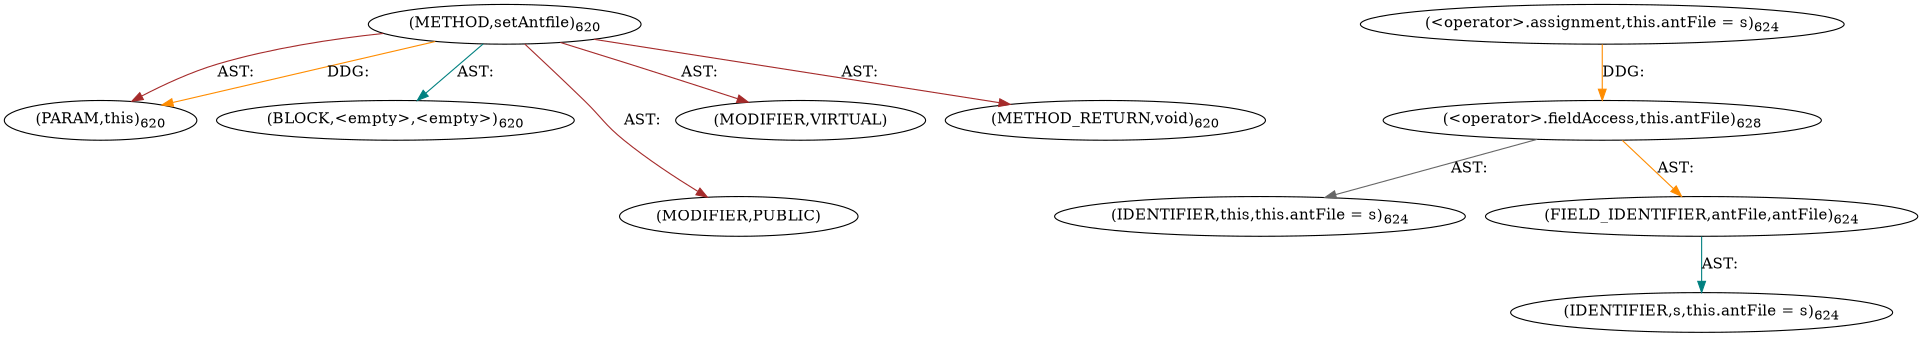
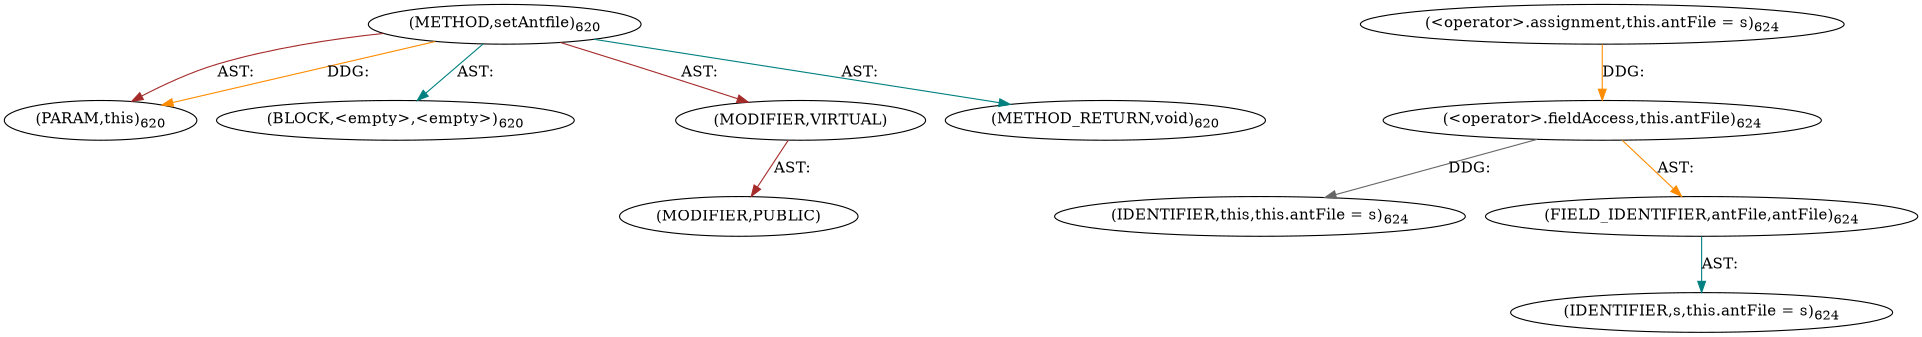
edge "(METHOD,setAntfile)" -> "(METHOD_RETURN,void)": color brown -> teal
node "(<operator>.fieldAccess,this.antFile)": text "628" -> "624"
edge "(METHOD,setAntfile)" -> "(MODIFIER,PUBLIC)": now "(MODIFIER,VIRTUAL)" -> "(MODIFIER,PUBLIC)"
edge "(<operator>.fieldAccess,this.antFile)" -> "(IDENTIFIER,this,this.antFile = s)": label "AST: " -> "DDG: "
